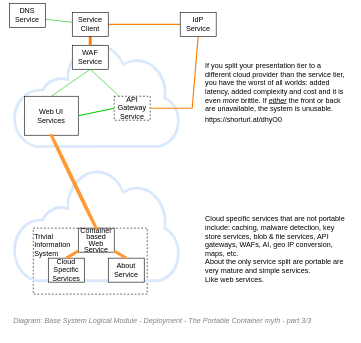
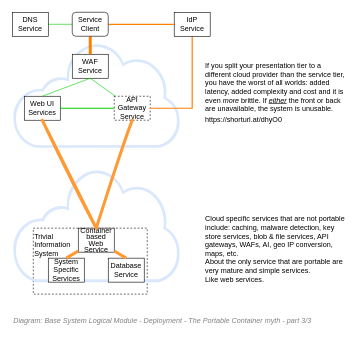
node "DNS Service": moved (27, 15) -> (30, 24)
node "Service Client": shape rectangle -> rounded rectangle
node "IdP Service": moved (198, 24) -> (192, 24)
node "WAF Service": moved (90, 57) -> (90, 66)
node "Web UI Services": size 54x39 -> 36x24
edge "API Gateway Service" -- "Container based Web Service": added
node "Cloud specific services that are not portable include: caching, malware detection, key store services, blob & file services, API gateways, WAFs, AI, geo IP conversion, maps, etc. About the only service split are portable are very mature and simple services. Like web services.": label "Cloud specific services that are not portable include: caching, malware detection, key store services, blob & file services, API gateways, WAFs, AI, geo IP conversion, maps, etc. About the only service split are portable are very mature and simple services. Like web services." -> "Cloud specific services that are not portable include: caching, malware detection, key store services, blob & file services, API gateways, WAFs, AI, geo IP conversion, maps, etc. About the only service that are portable are very mature and simple services. Like web services."
node "Cloud Specific Services": label "Cloud Specific Services" -> "System Specific Services"
node "About Service": label "About Service" -> "Database Service"
